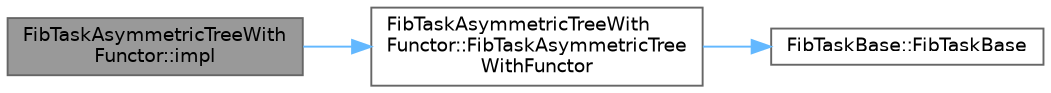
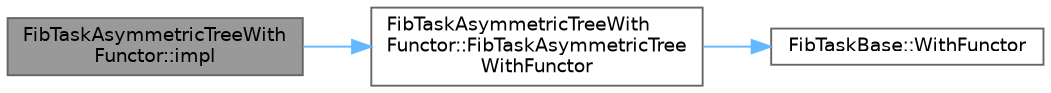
node "FibTaskBase::FibTaskBase": label "FibTaskBase::FibTaskBase" -> "FibTaskBase::WithFunctor"
